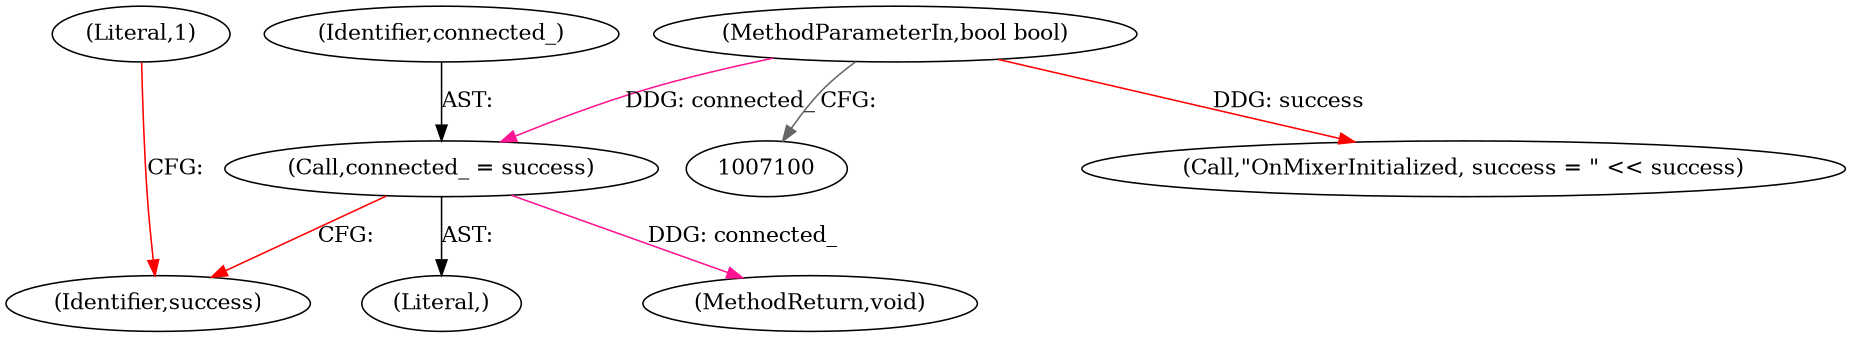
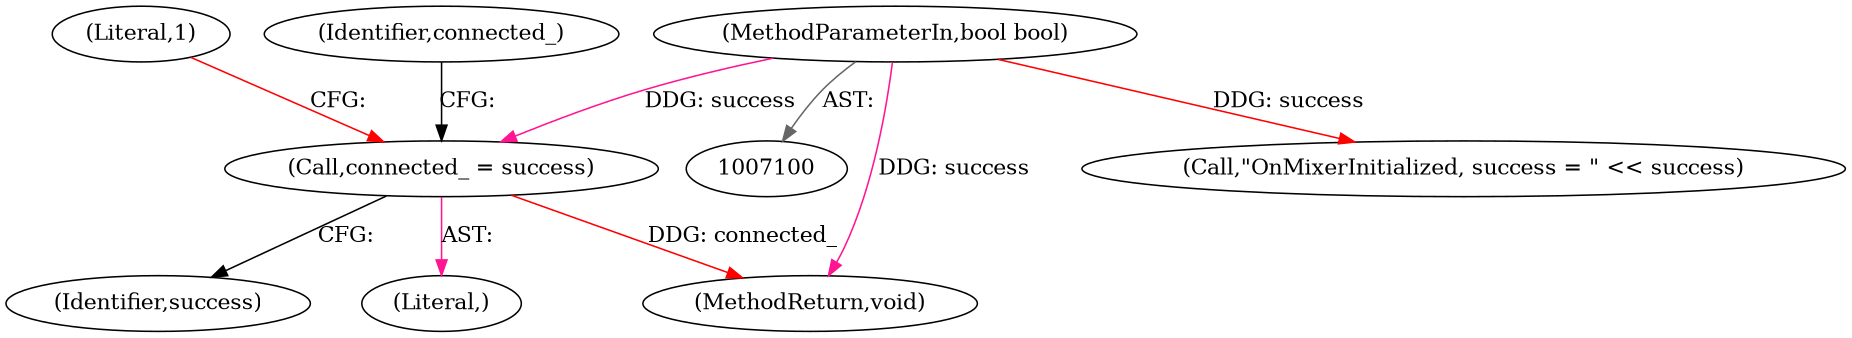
edge "(Identifier,connected_)" -> "(Call,connected_ = success)": label "AST: " -> "CFG: "
edge "(MethodParameterIn,bool bool)" -> "(Call,connected_ = success)": label "DDG: connected_" -> "DDG: success"
edge "(MethodParameterIn,bool bool)" -> "1007100": label "CFG: " -> "AST: "
edge "(Literal,1)" -> "(Identifier,success)": now "(Literal,1)" -> "(Call,connected_ = success)"
edge "(MethodParameterIn,bool bool)" -> "(MethodReturn,void)": added, label "DDG: success"
edge "(Call,connected_ = success)" -> "(Literal,)": color black -> deeppink
edge "(Call,connected_ = success)" -> "(Identifier,success)": color red -> black
edge "(Call,connected_ = success)" -> "(MethodReturn,void)": color deeppink -> red
